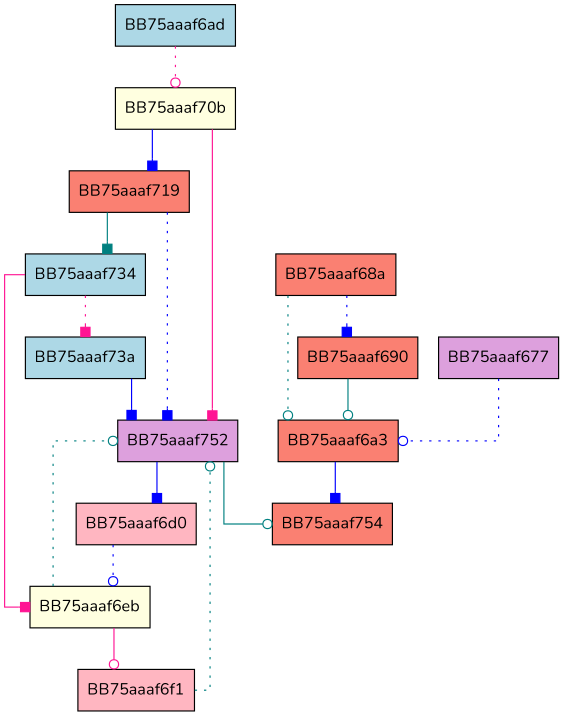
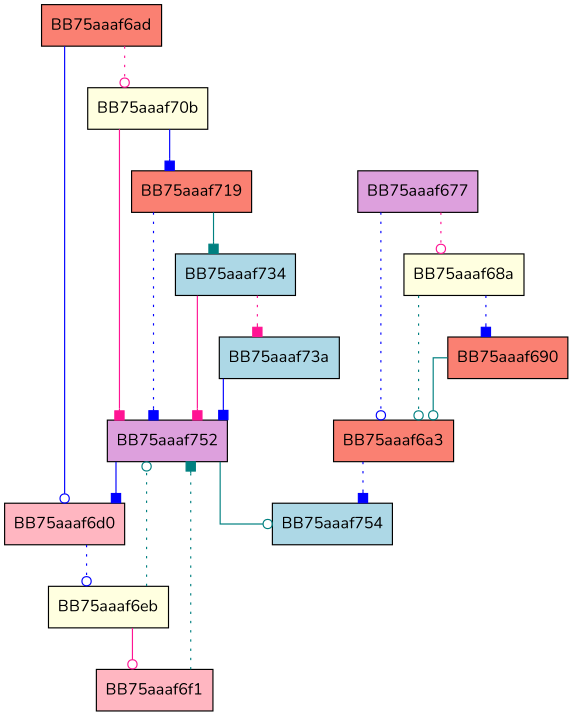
node "BB75aaaf6ad": fillcolor lightblue -> salmon
edge "BB75aaaf677" -> "BB75aaaf68a": added
edge "BB75aaaf6ad" -> "BB75aaaf6d0": added
node "BB75aaaf68a": fillcolor salmon -> lightyellow
edge "BB75aaaf734" -> "BB75aaaf6eb": now "BB75aaaf734" -> "BB75aaaf752"
edge "BB75aaaf6a3" -> "BB75aaaf754": style solid -> dotted
node "BB75aaaf754": fillcolor salmon -> lightblue
edge "BB75aaaf6f1" -> "BB75aaaf752": arrowhead odot -> box
